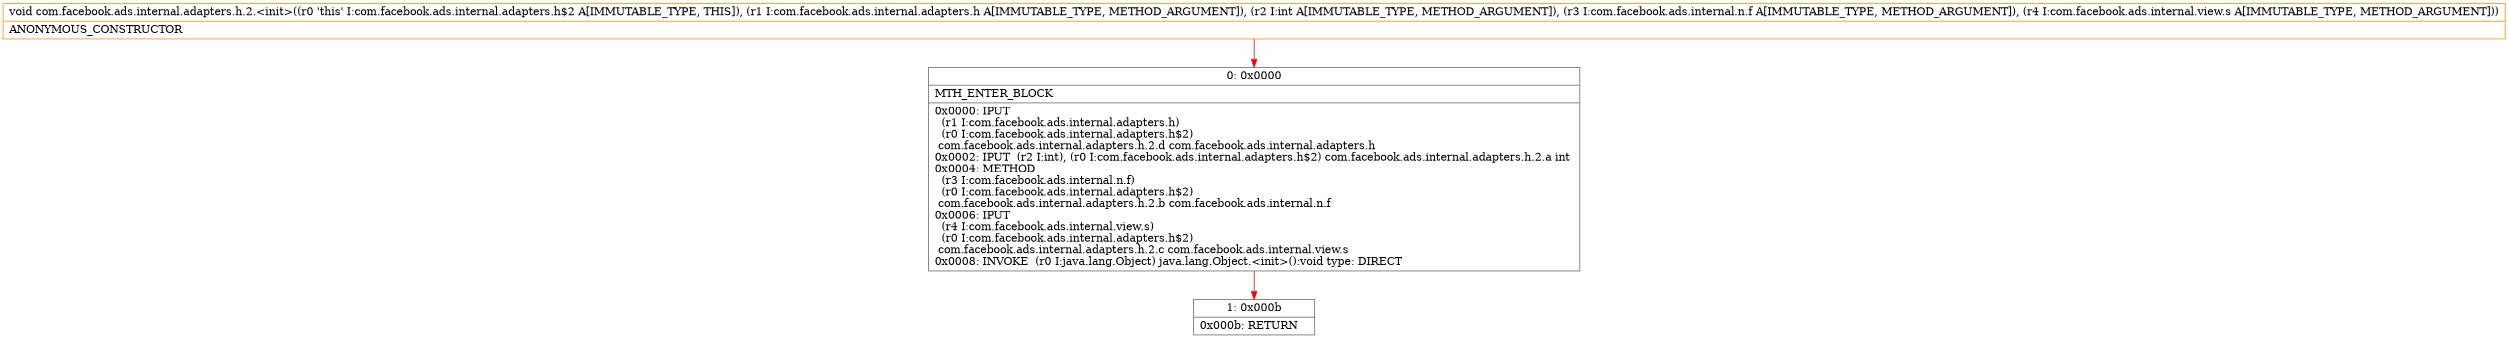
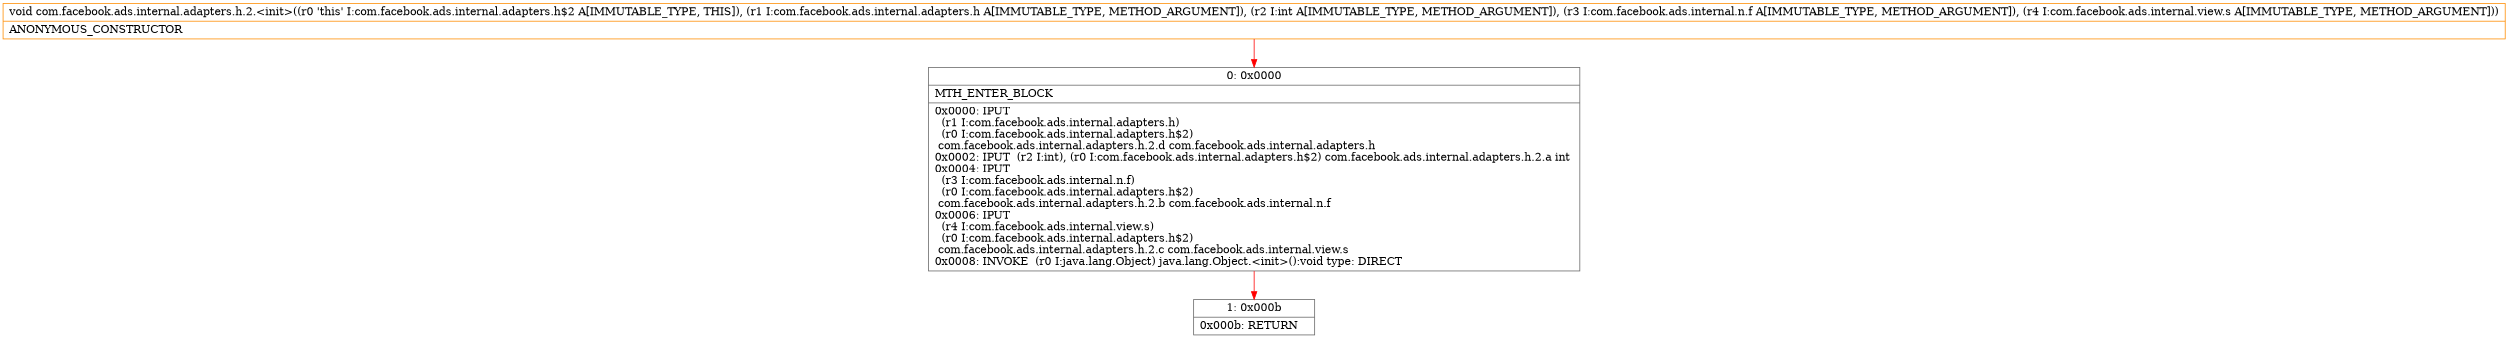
node "0: 0x0000": text "0x0004: METHOD" -> "0x0004: IPUT"
